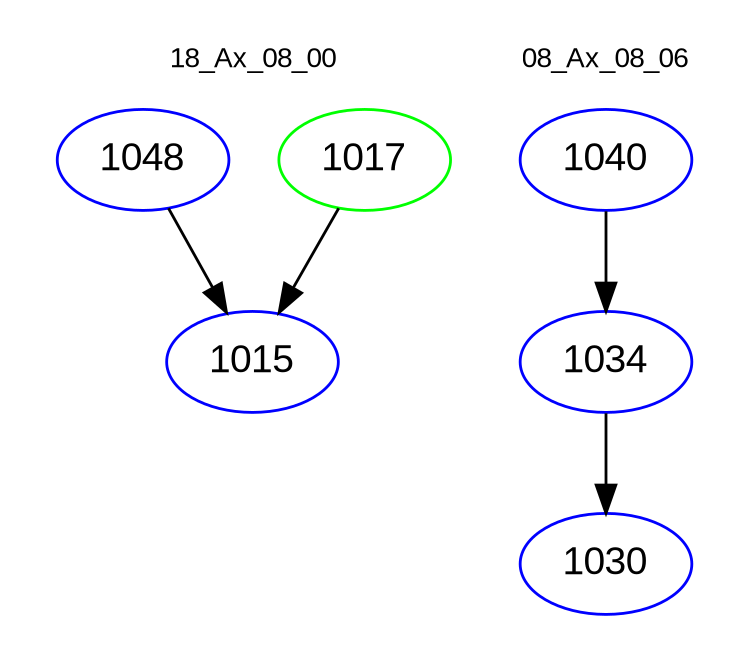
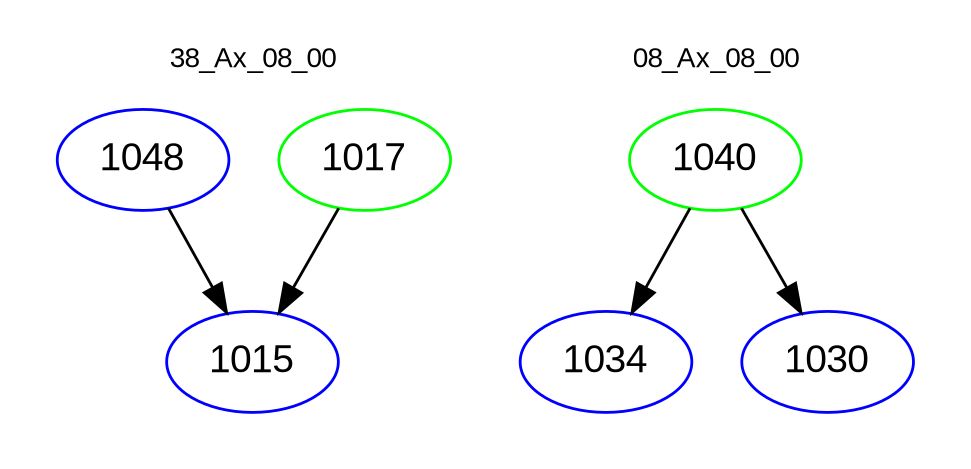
cluster "18_Ax_08_00": label "18_Ax_08_00" -> "38_Ax_08_00"
cluster "08_Ax_08_06": label "08_Ax_08_06" -> "08_Ax_08_00"
node "1040": color blue -> green
edge "1034" -> "1030": now "1040" -> "1030"
